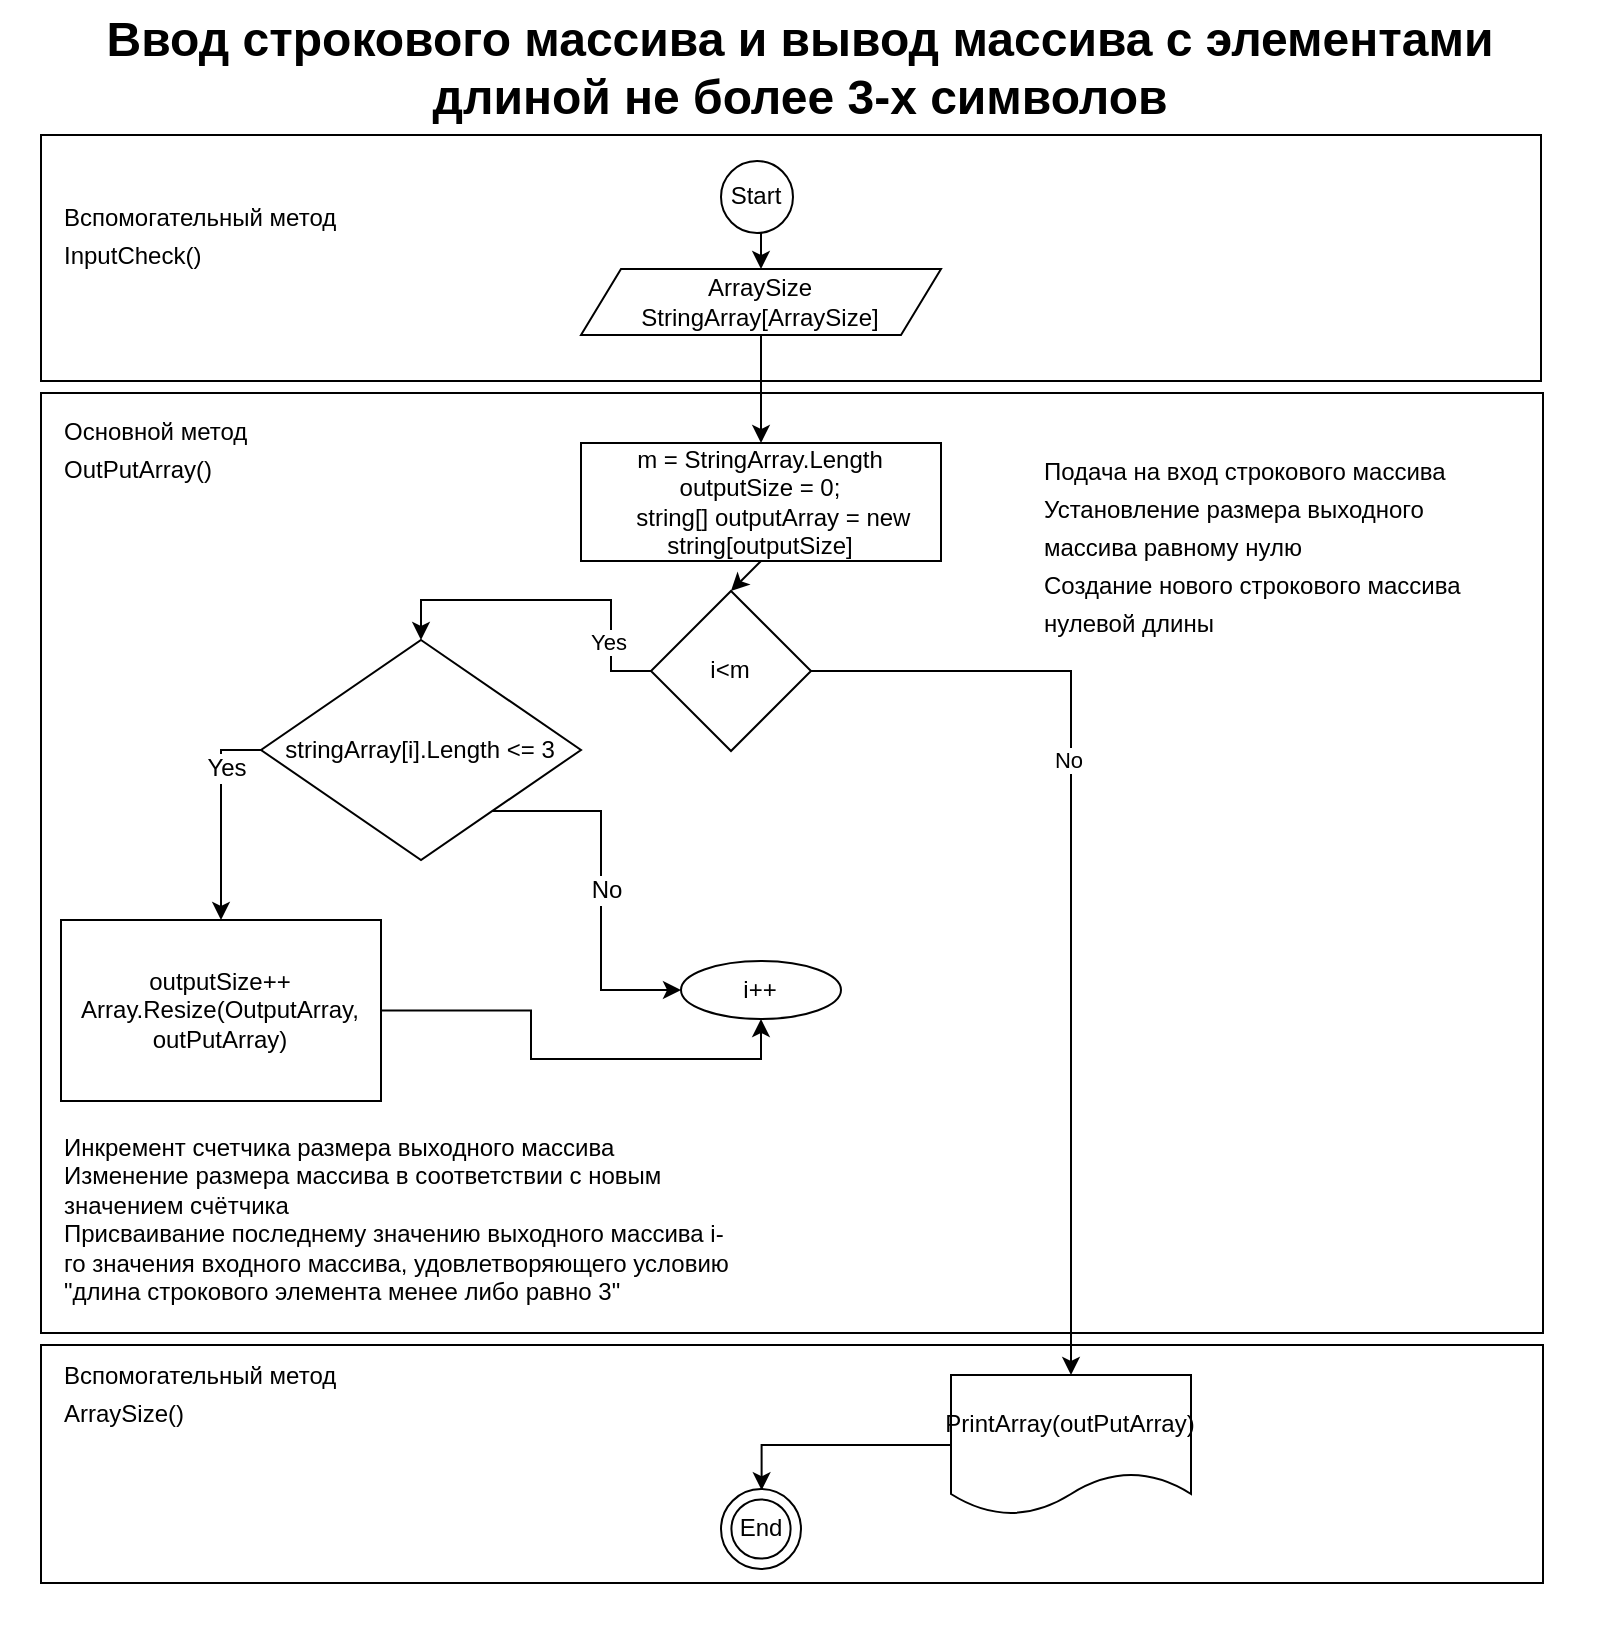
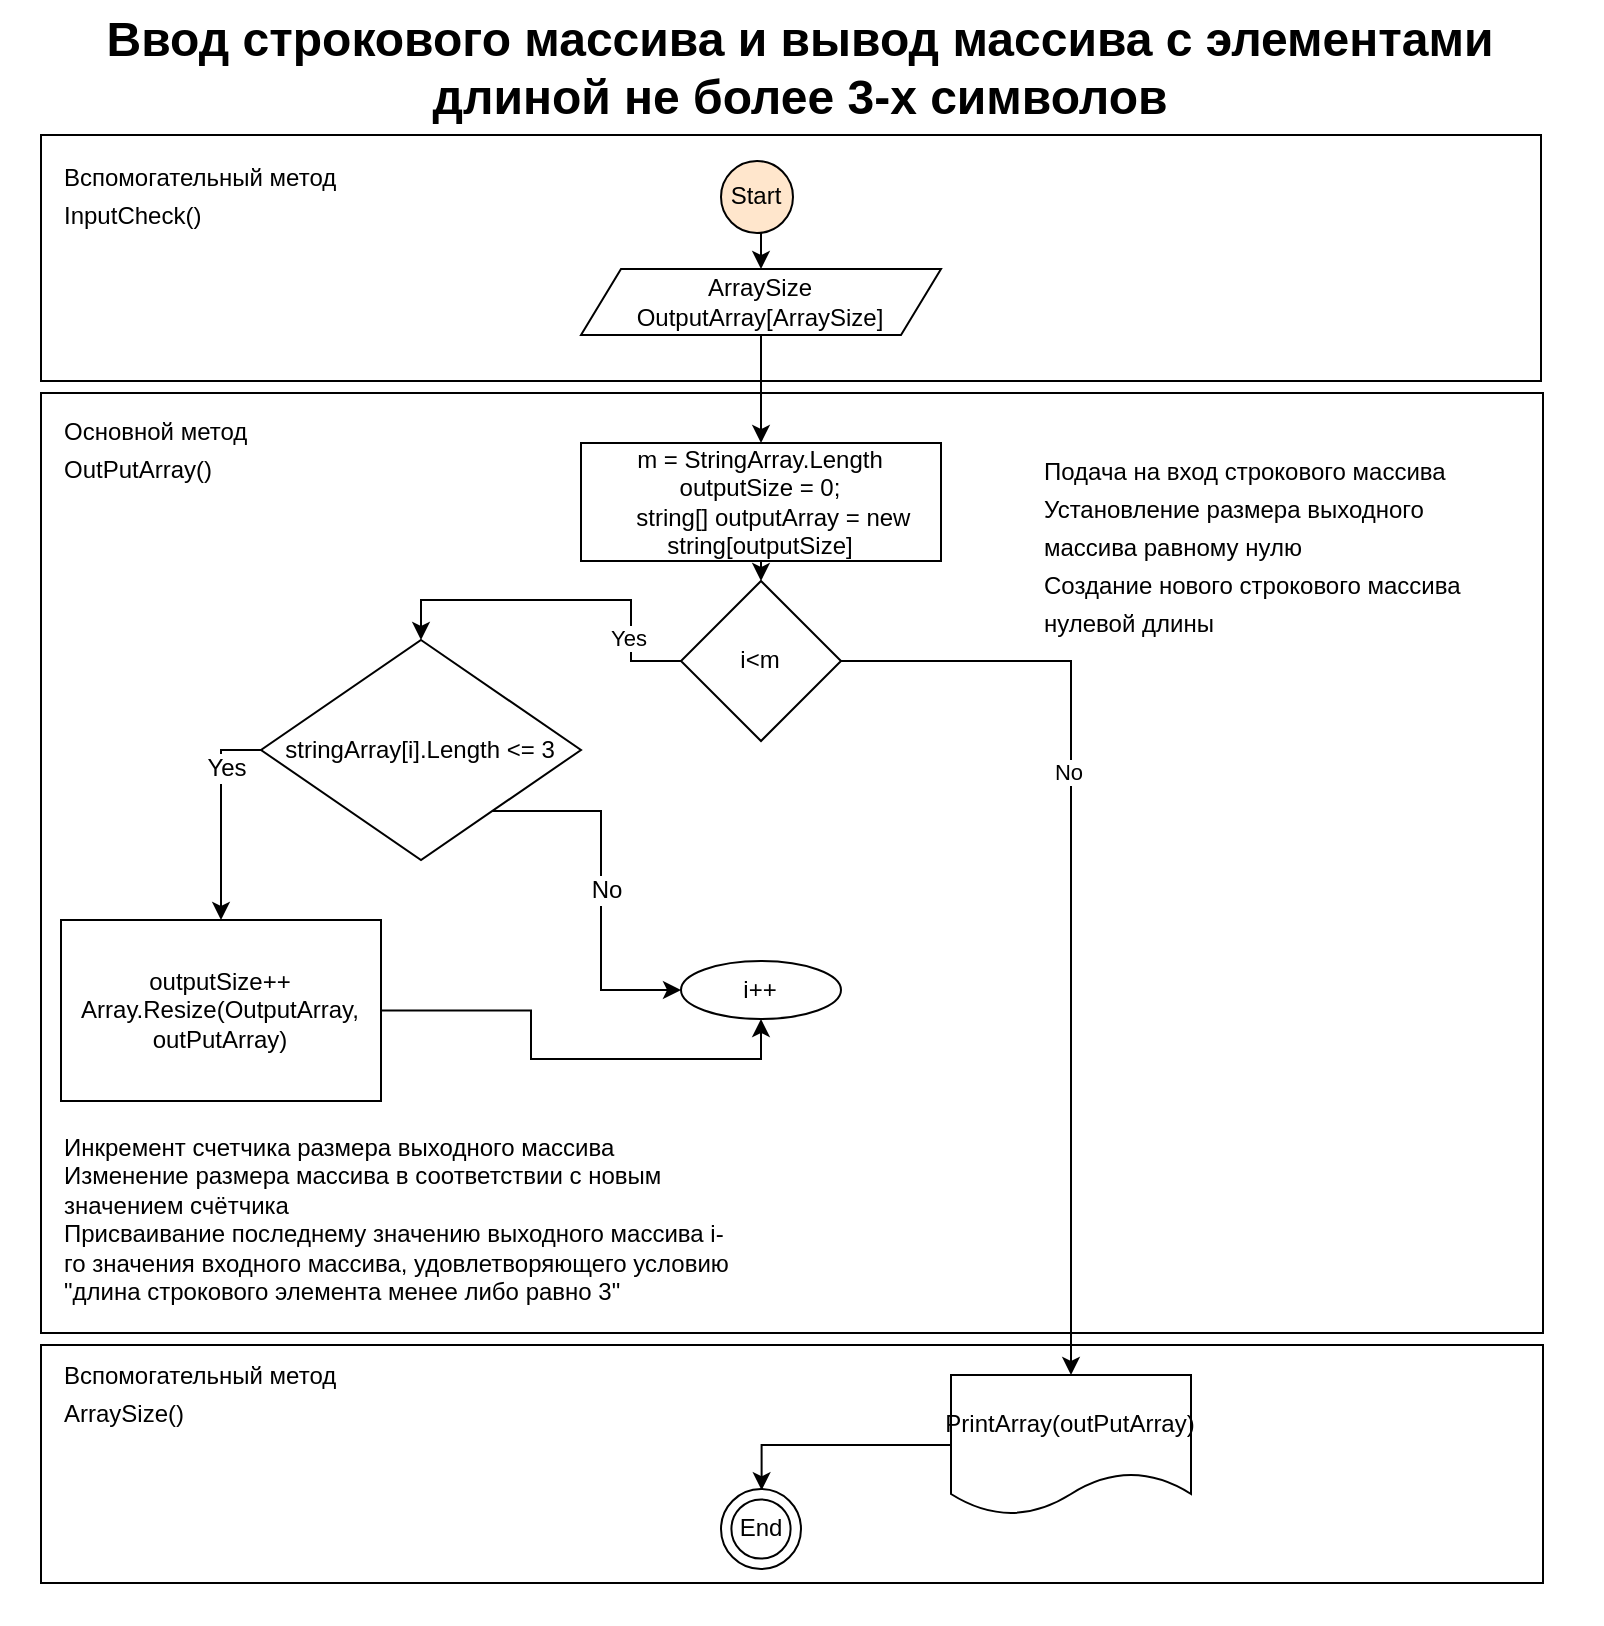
node "Start": fillcolor #ffffff -> #ffe6cc
node "Вспомогательный метод InputCheck()": moved (221, 234) -> (221, 194)
node "ArraySize StringArray[ArraySize]": label "ArraySize StringArray[ArraySize]" -> "ArraySize OutputArray[ArraySize]"
node "i<m": moved (731, 671) -> (761, 661)
